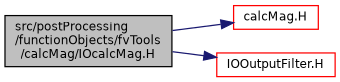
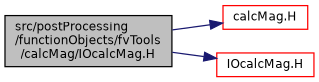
node "IOOutputFilter.H": label "IOOutputFilter.H" -> "IOcalcMag.H"
